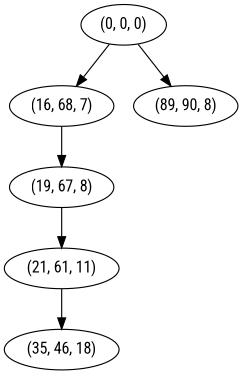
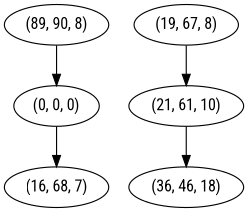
edge "(0, 0, 0)" -> "(89, 90, 8)": reversed
edge "(16, 68, 7)" -> "(19, 67, 8)": removed
node "(21, 61, 11)": label "(21, 61, 11)" -> "(21, 61, 10)"
node "(35, 46, 18)": label "(35, 46, 18)" -> "(36, 46, 18)"
